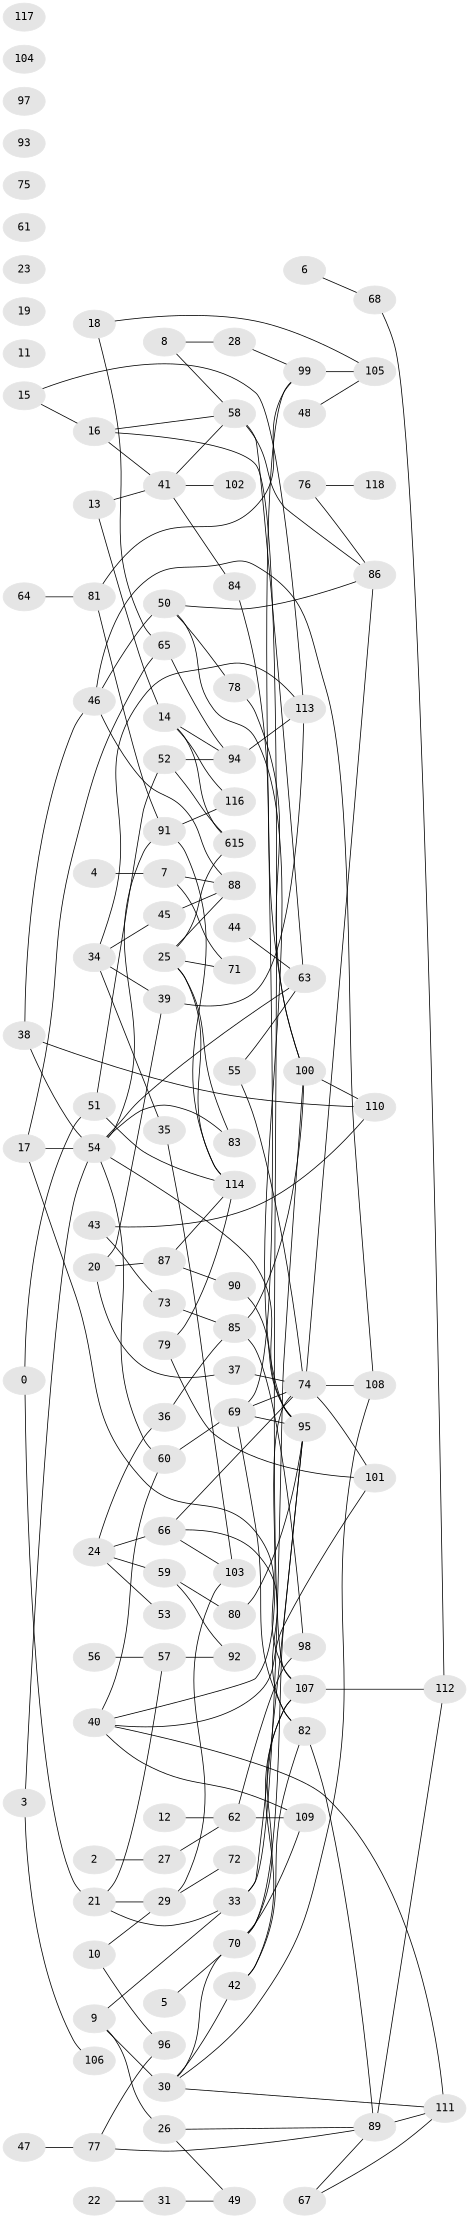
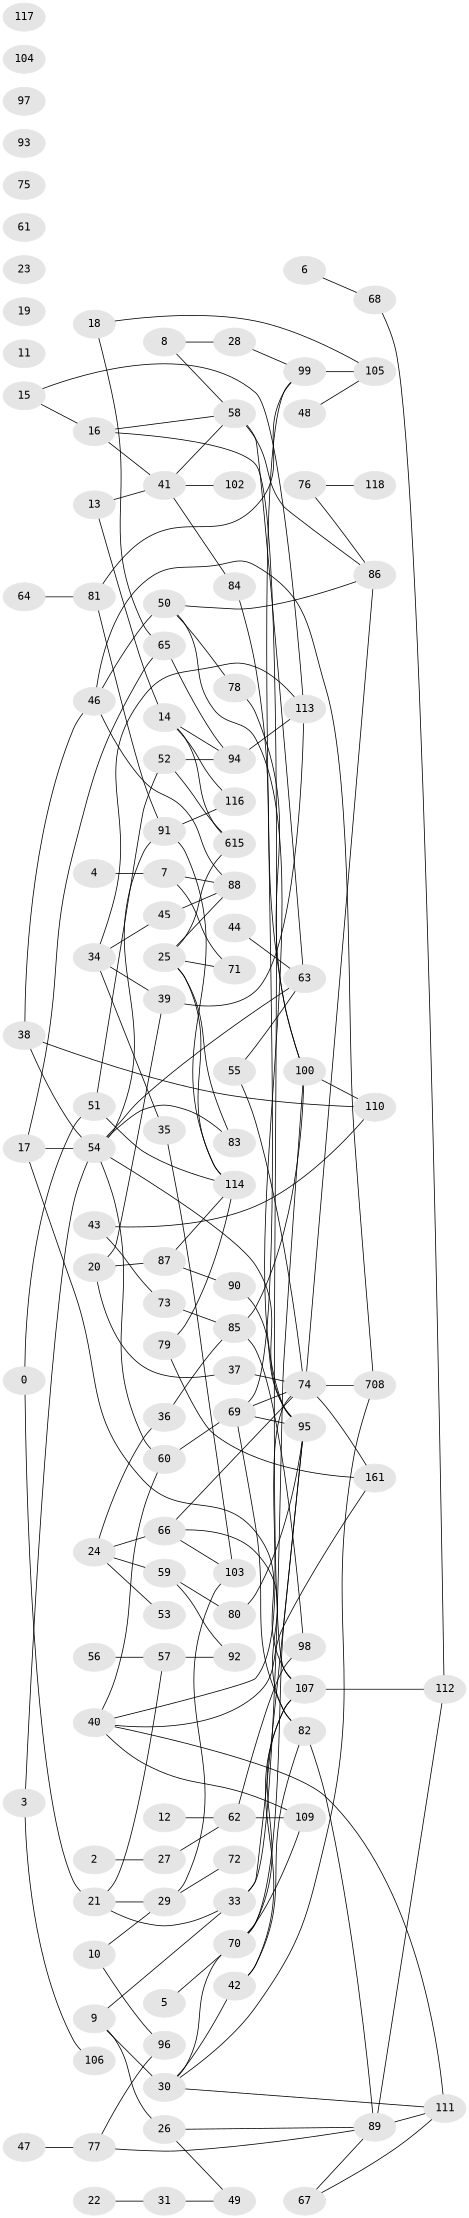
node "108": label "108" -> "708"
node "101": label "101" -> "161"
